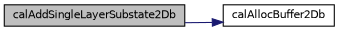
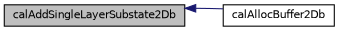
edge "calAddSingleLayerSubstate2Db" -> "calAllocBuffer2Db": reversed
